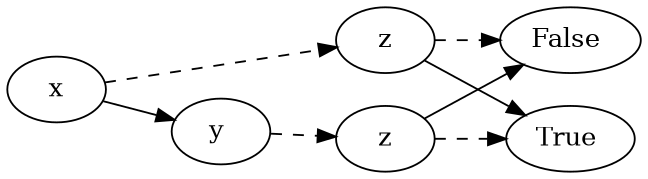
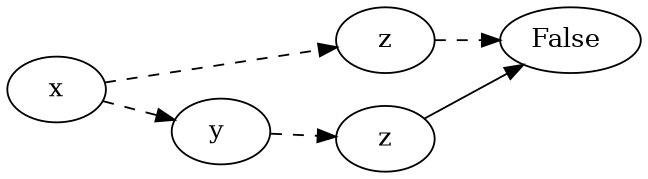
edge "x" -> "y": style solid -> dashed
node "True": removed
